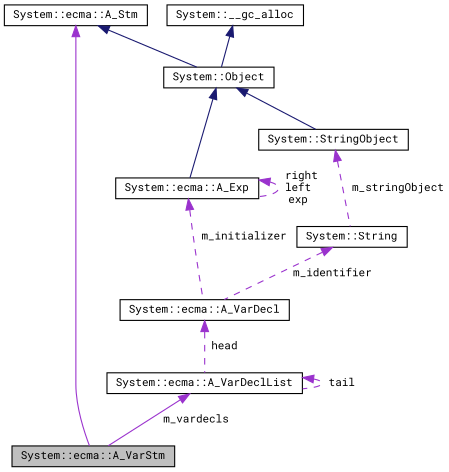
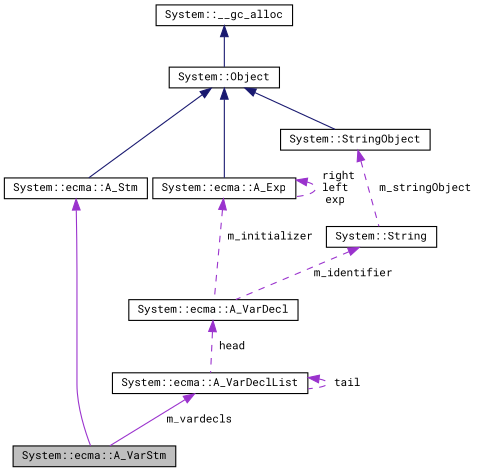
edge "System::Object" -> "System::ecma::A_Stm": reversed
